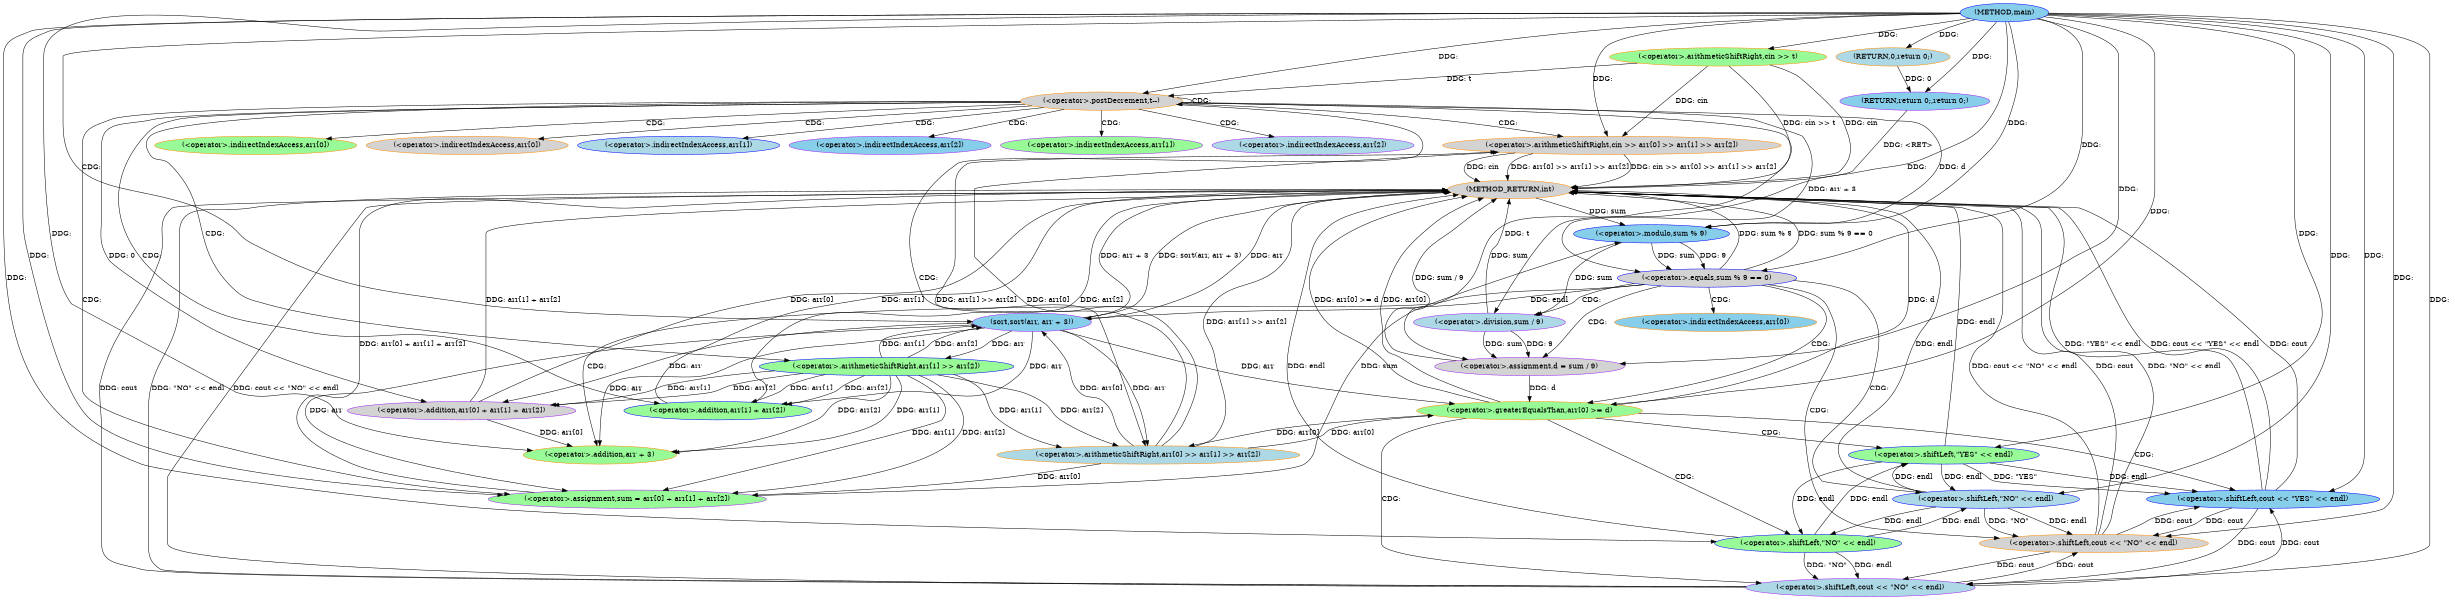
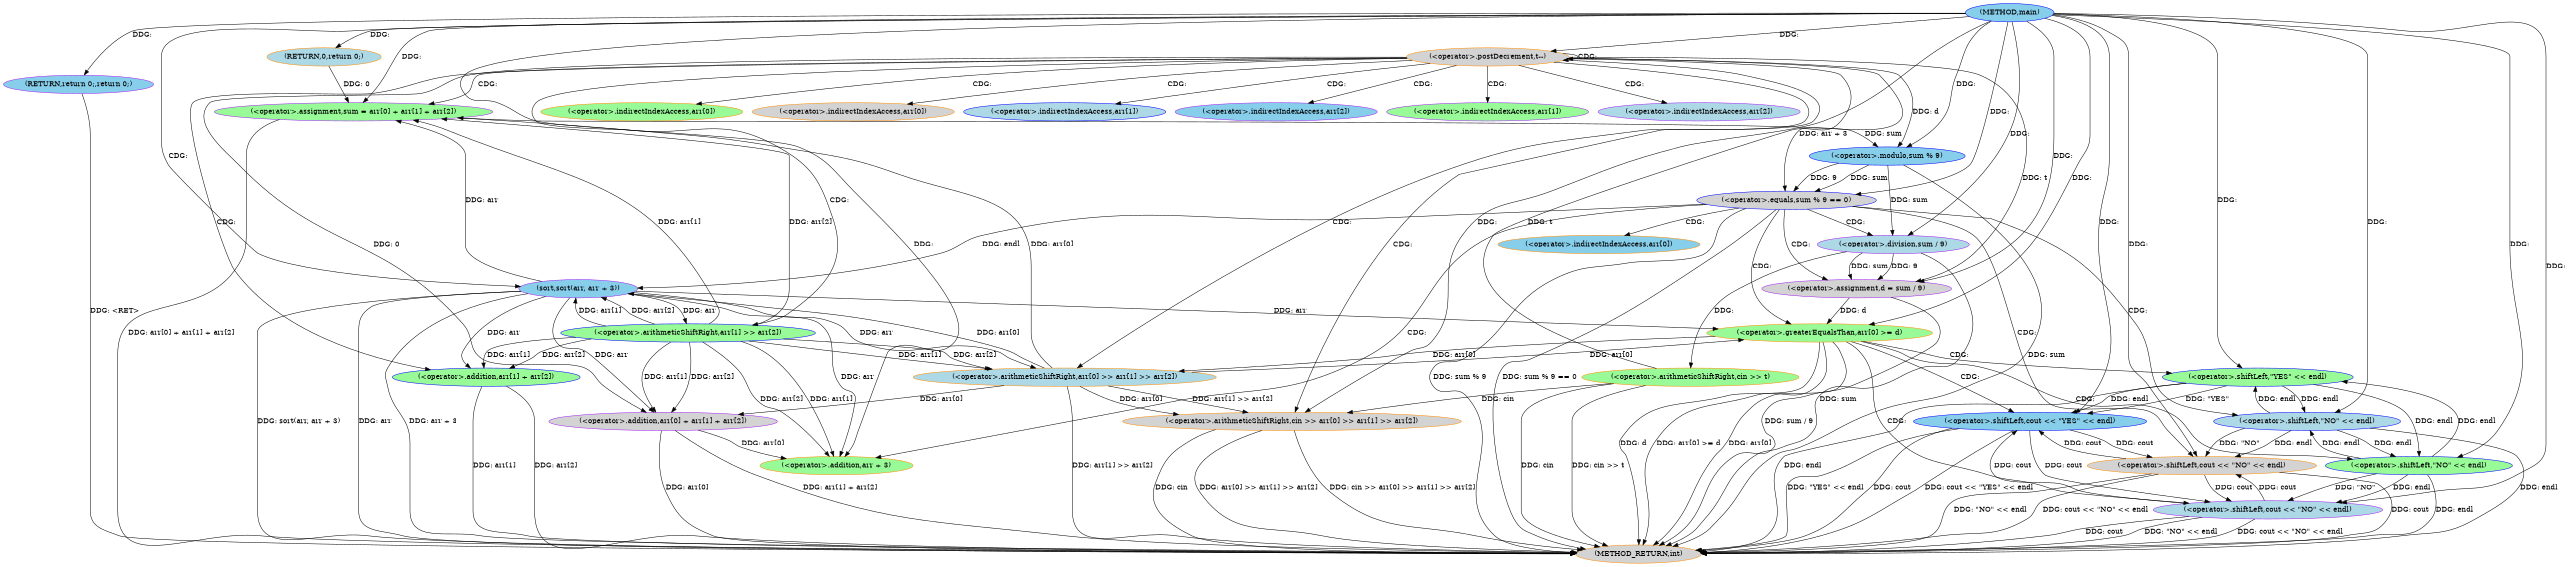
edge "(METHOD,main)" -> "(<operator>.arithmeticShiftRight,cin >> t)": now "(<operator>.division,sum / 9)" -> "(<operator>.arithmeticShiftRight,cin >> t)"
edge "(RETURN,0,return 0;)" -> "(RETURN,return 0;,return 0;)": now "(RETURN,0,return 0;)" -> "(<operator>.assignment,sum = arr[0] + arr[1] + arr[2])"
edge "(METHOD_RETURN,int)" -> "(<operator>.modulo,sum % 9)": reversed
edge "(<operator>.arithmeticShiftRight,arr[0] >> arr[1] >> arr[2])" -> "(<operator>.addition,arr[0] + arr[1] + arr[2])": added, label "DDG: arr[0]"
